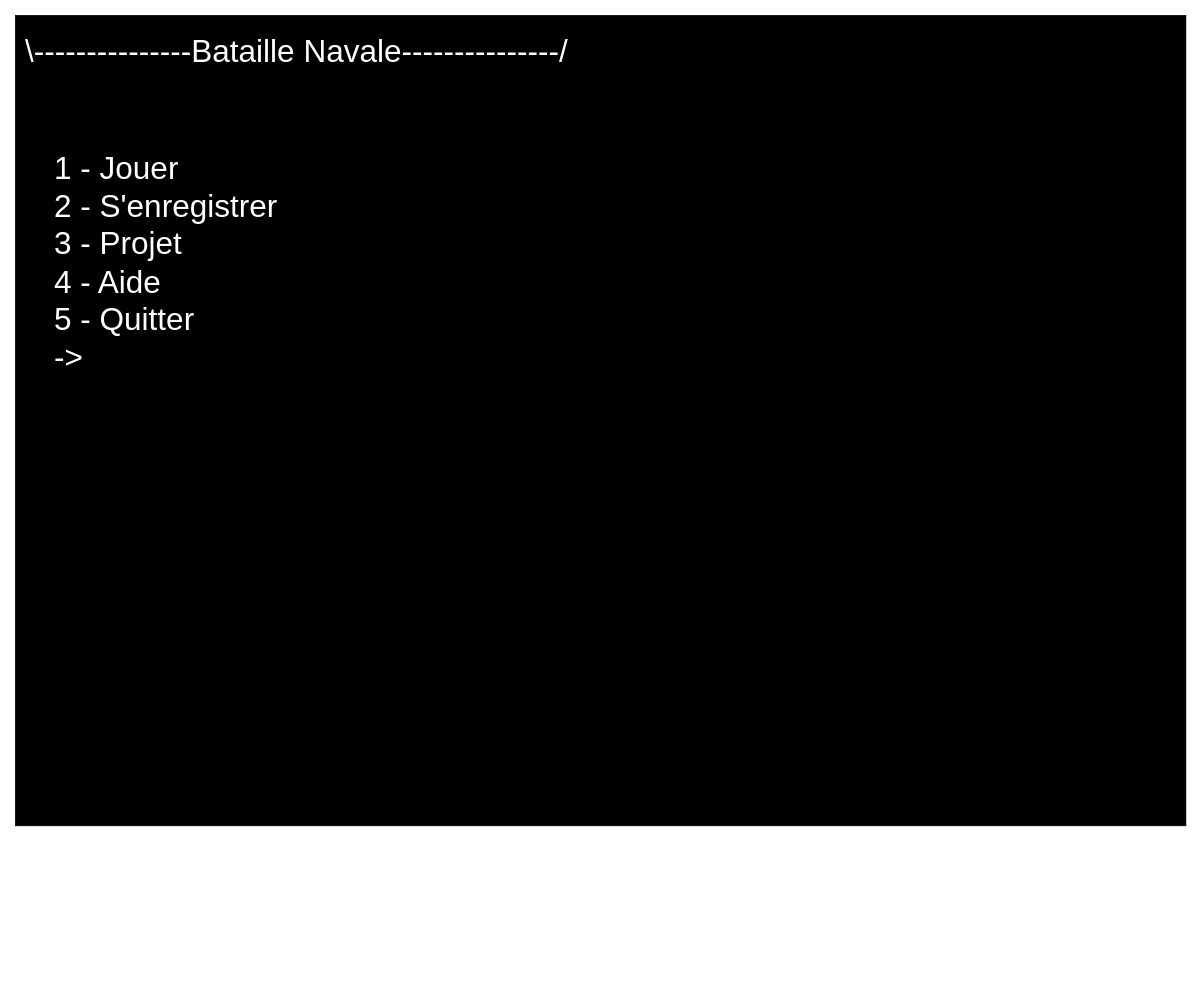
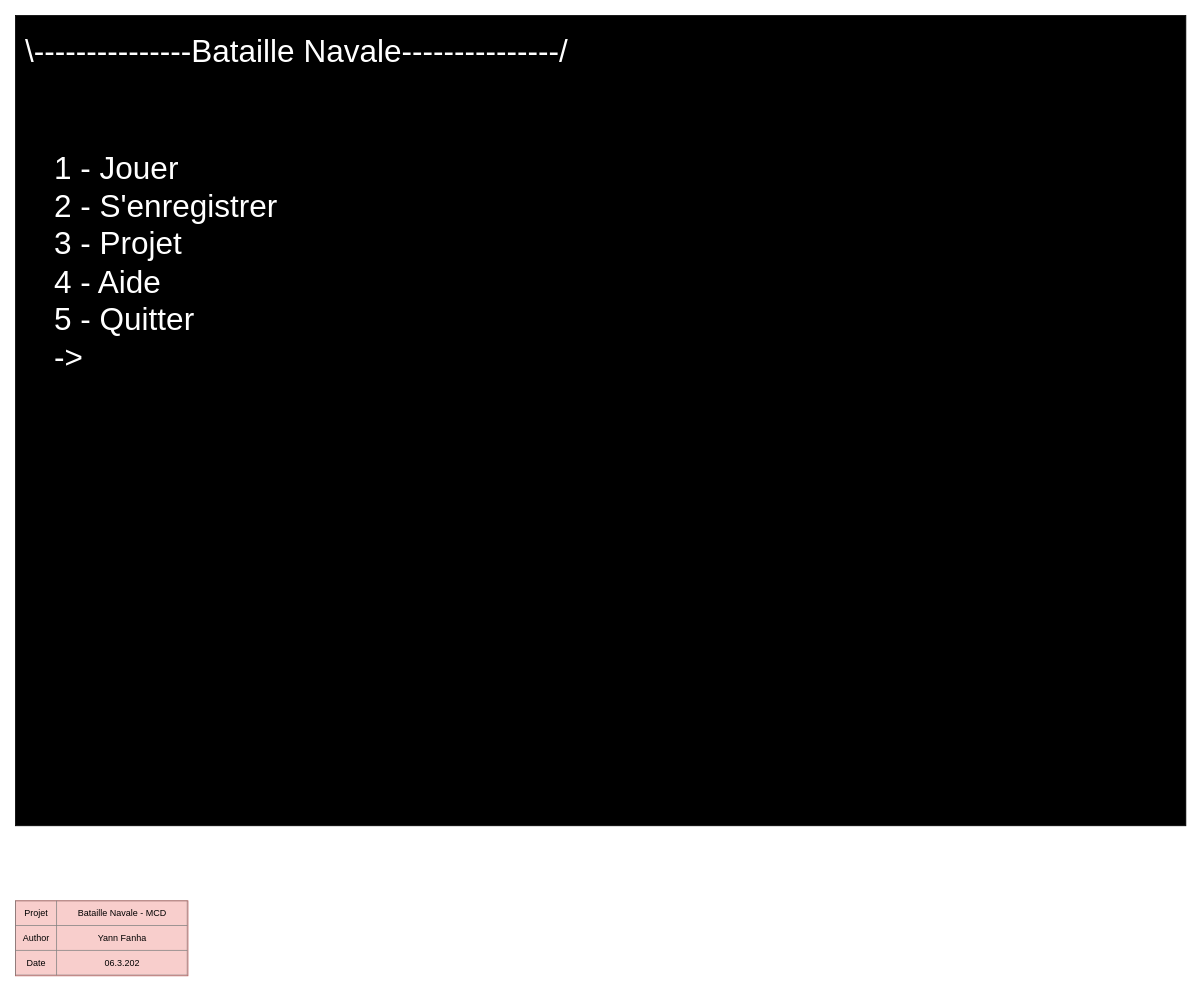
node "Projet Bataille Navale - MCD Author Yann Fanha Date 06.3.202": added
